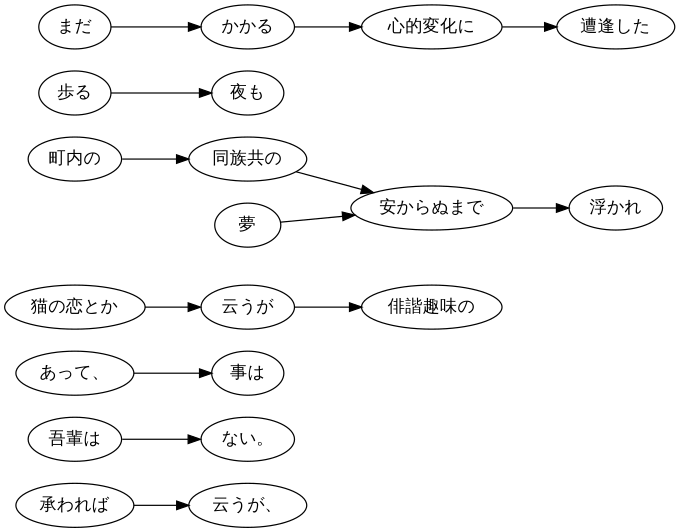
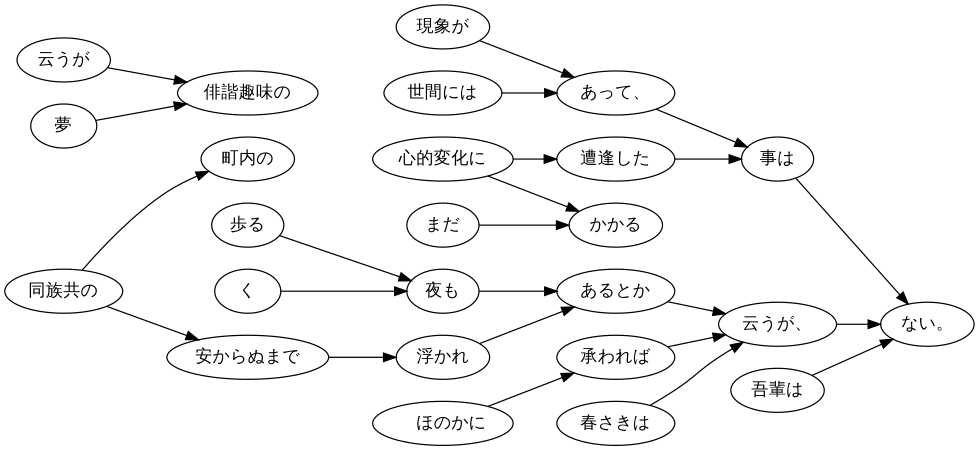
edge "かかる" -> "心的変化に": reversed
node "現象が": added
node "世間には": added
edge "町内の" -> "同族共の": reversed
edge "遭逢した" -> "事は": added
edge "夢" -> "安からぬまで": now "夢" -> "俳諧趣味の"
edge "事は" -> "ない。": added
node "く": added
node "あるとか": added
node "猫の恋とか": removed
edge "云うが、" -> "ない。": added
node "ほのかに": added
node "春さきは": added
